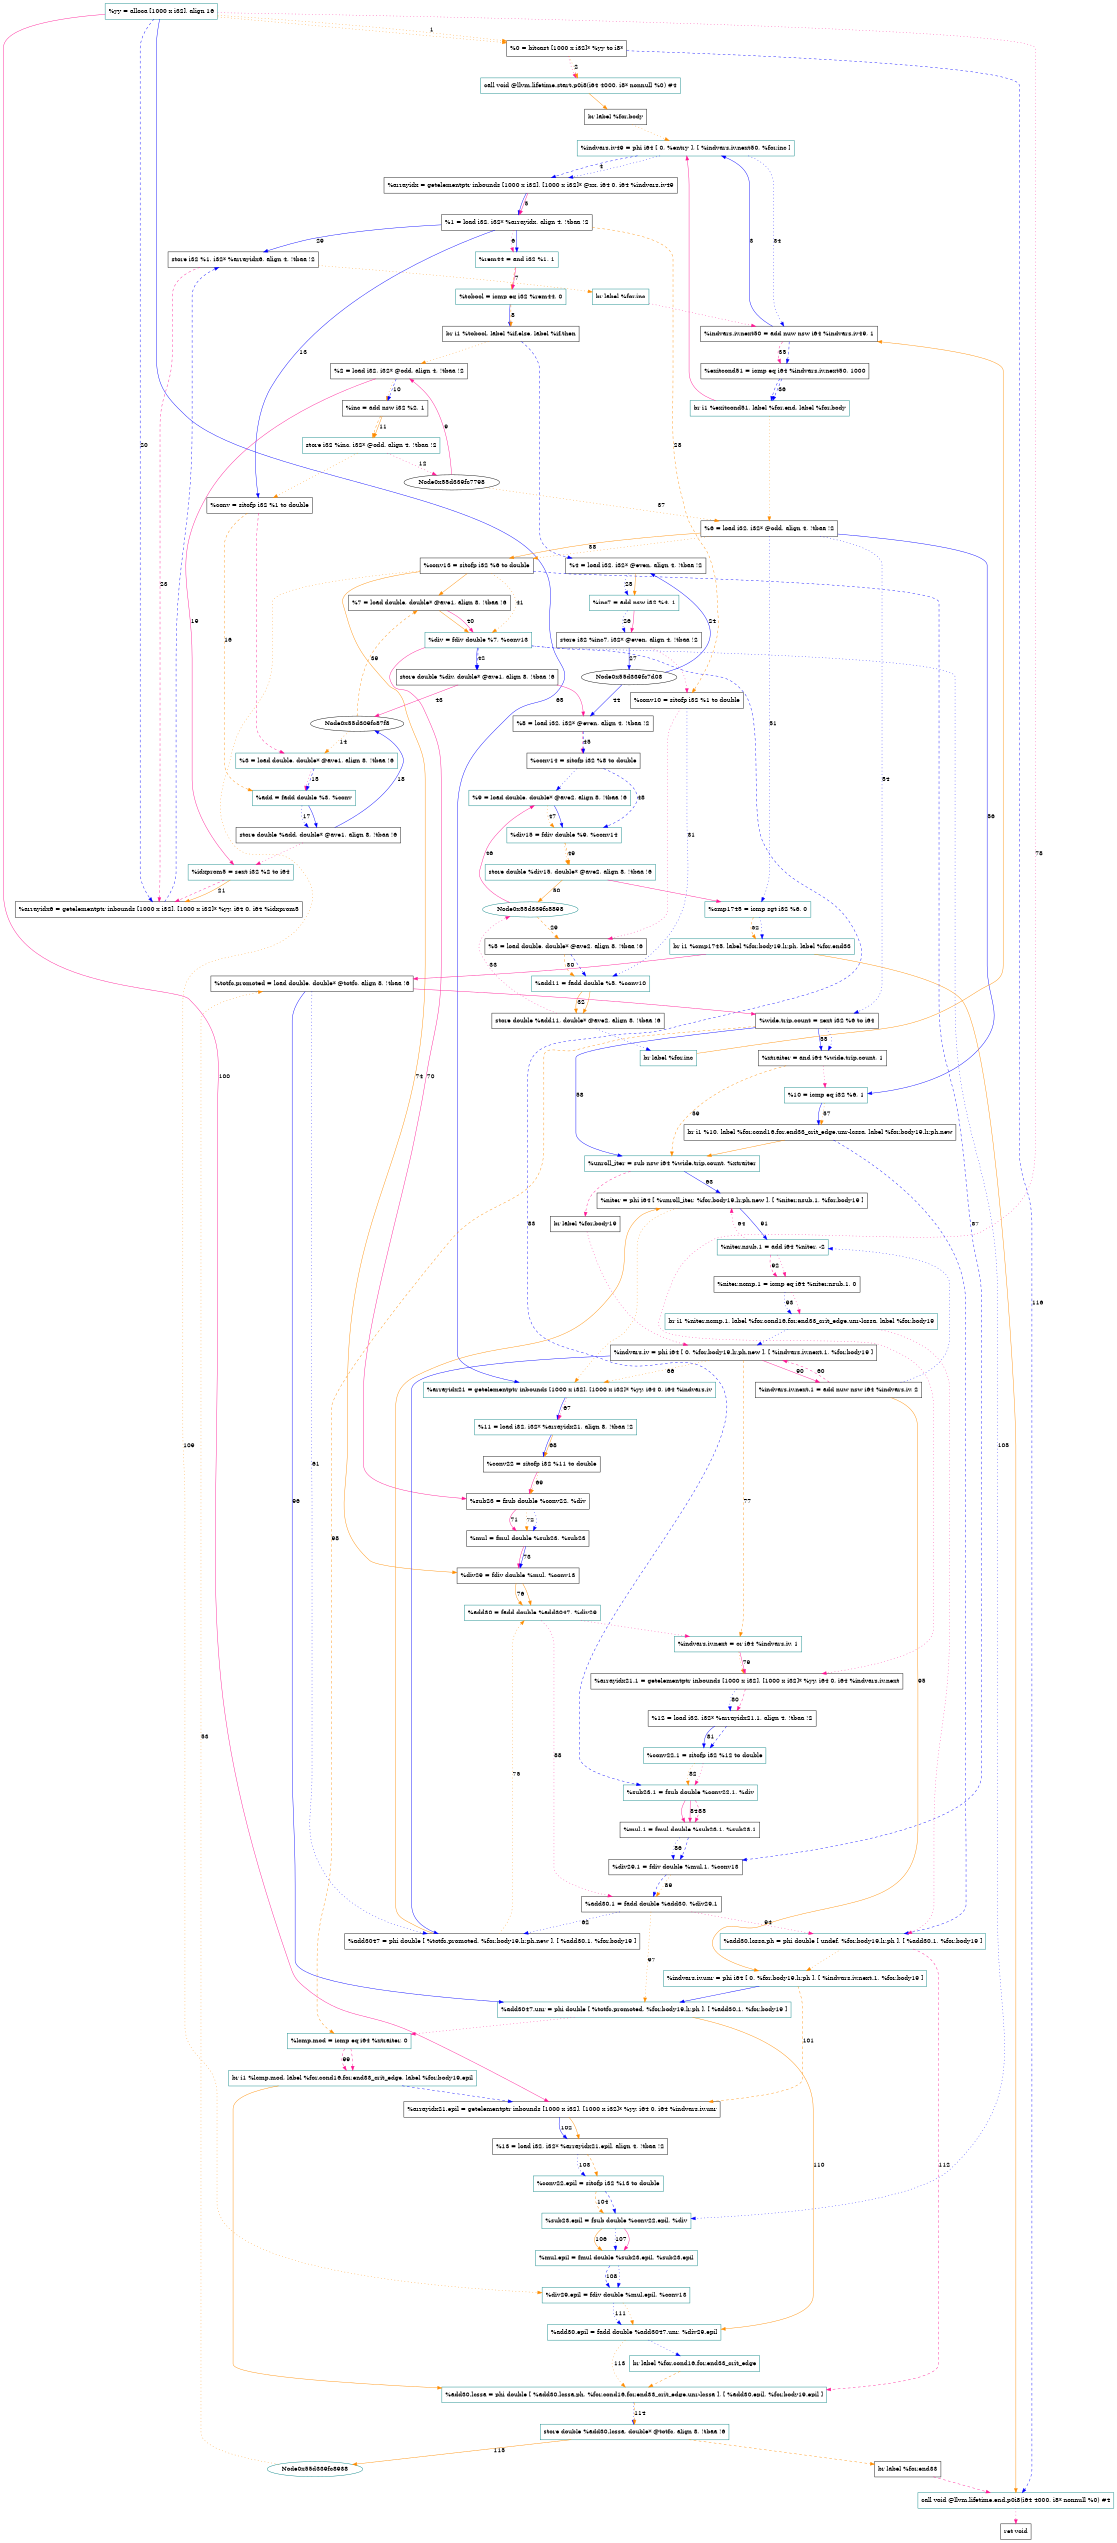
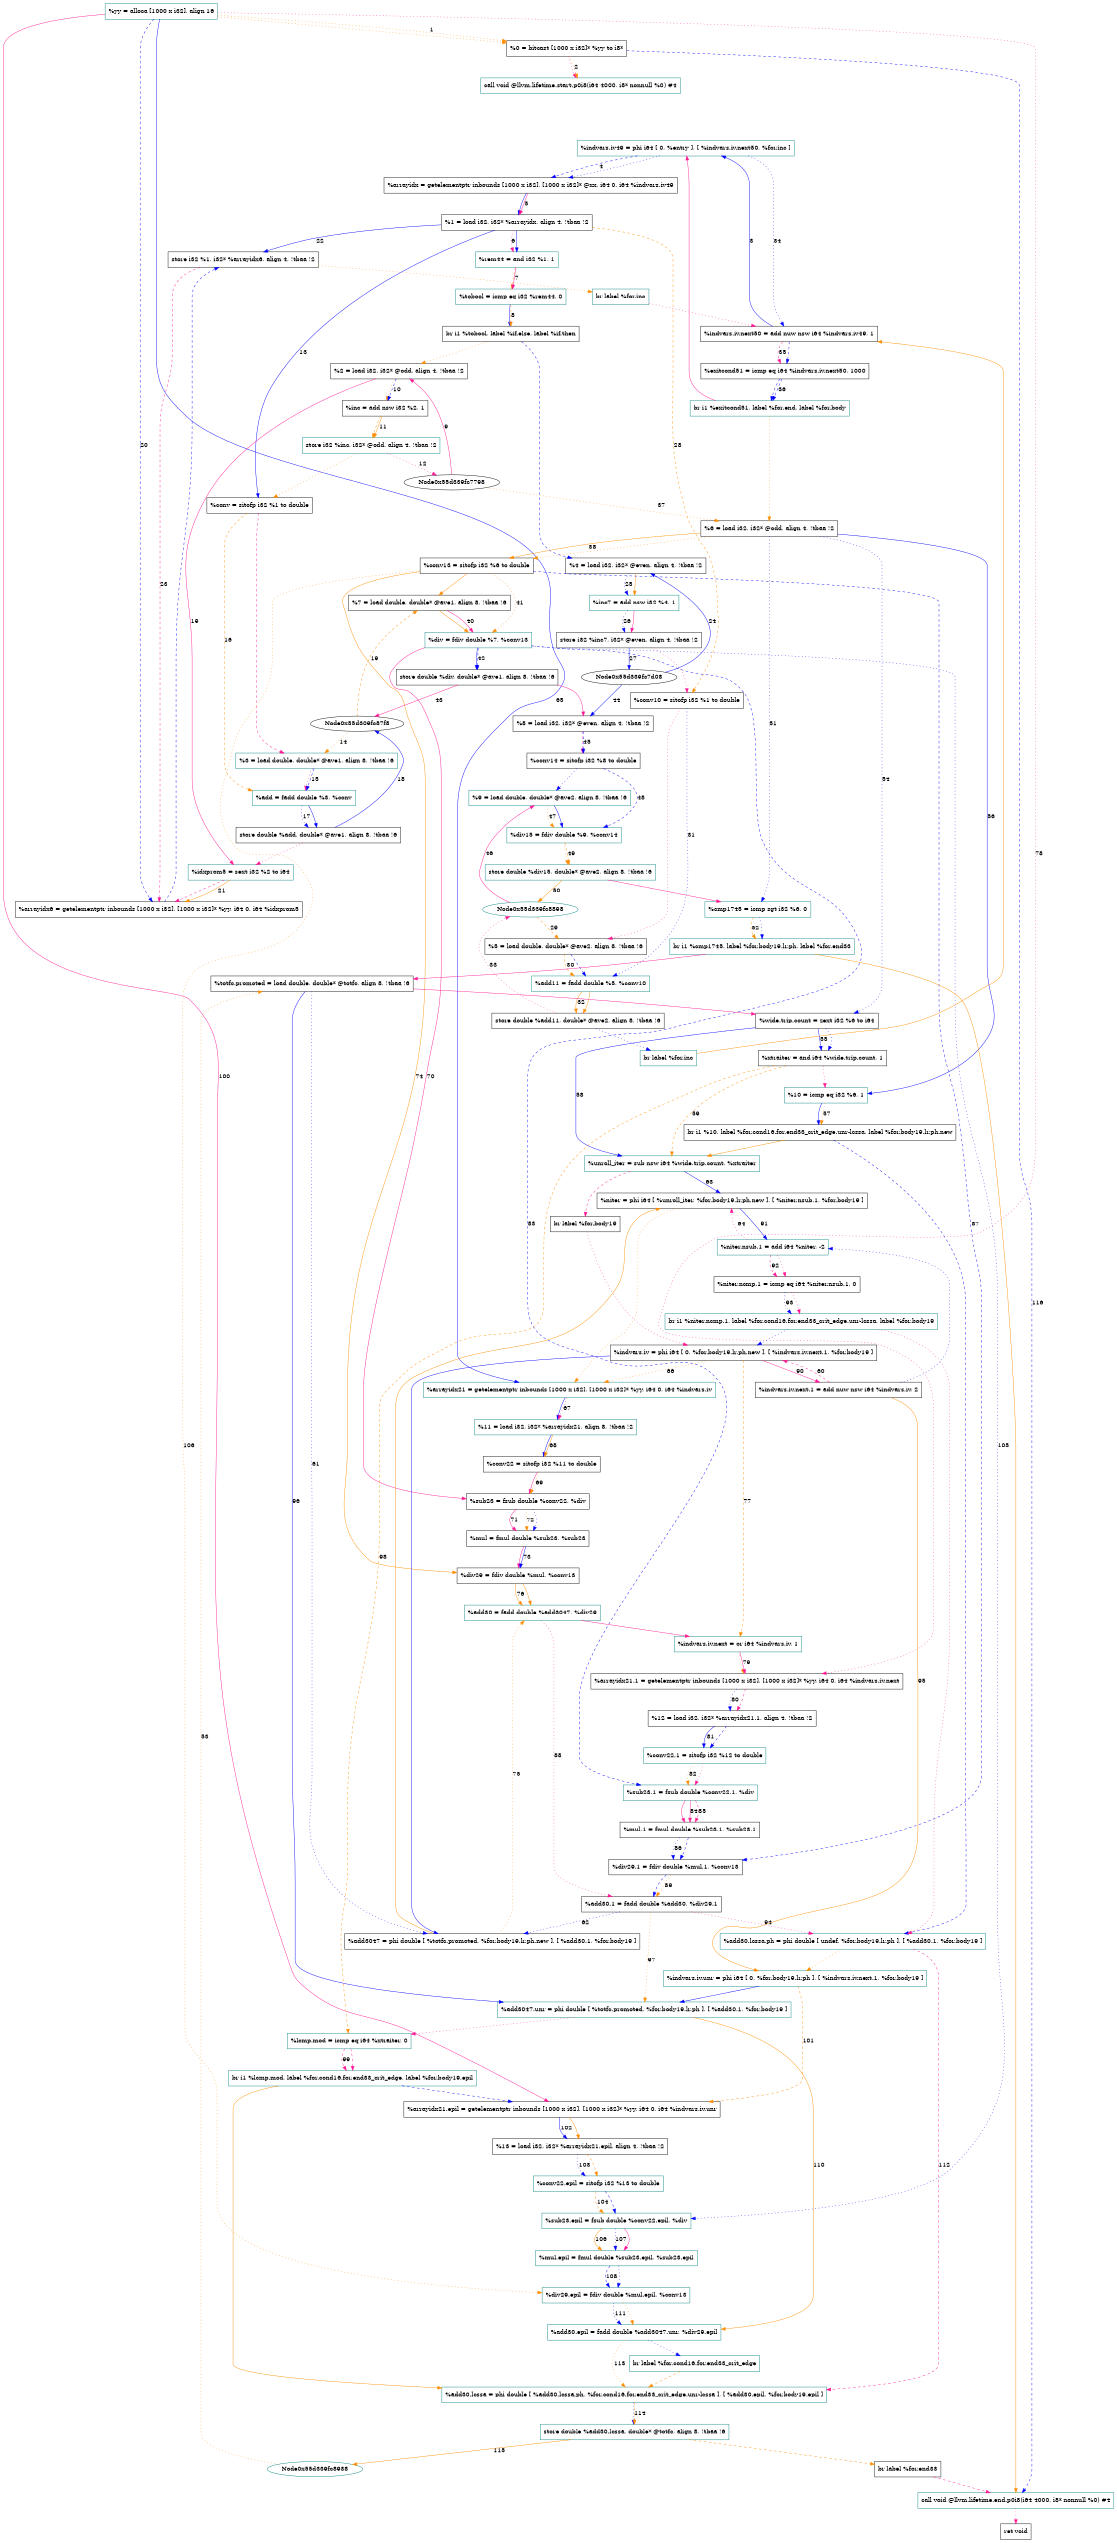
node "br label %for.body": removed
edge "%1 = load i32, i32* %arrayidx, align 4, !tbaa !2" -> "store i32 %1, i32* %arrayidx6, align 4, !tbaa !2": label "29" -> "22"
edge "Node0x55d309fc87f8" -> "%7 = load double, double* @ave1, align 8, !tbaa !6": label "39" -> "19"
edge "%wide.trip.count = zext i32 %6 to i64" -> "%lcmp.mod = icmp eq i64 %xtraiter, 0": now "%xtraiter = and i64 %wide.trip.count, 1" -> "%lcmp.mod = icmp eq i64 %xtraiter, 0"
edge "%conv13 = sitofp i32 %6 to double" -> "%div29.epil = fdiv double %mul.epil, %conv13": label "109" -> "106"
edge "%add30 = fadd double %add3047, %div29" -> "%indvars.iv.next = or i64 %indvars.iv, 1": style dotted -> solid
